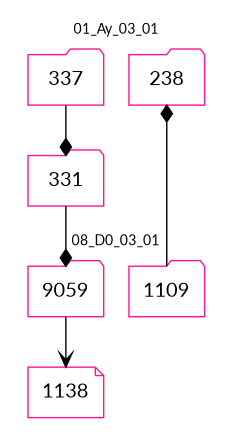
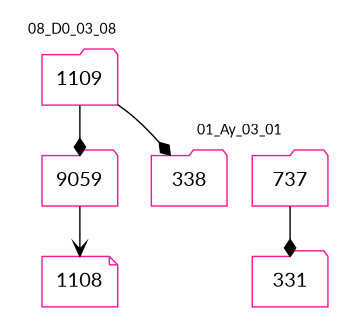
node "337": label "337" -> "737"
node "238": label "238" -> "338"
edge "331" -> "9059": now "1109" -> "9059"
cluster "08_D0_03_01": label "08_D0_03_01" -> "08_D0_03_08"
node "1138": label "1138" -> "1108"
